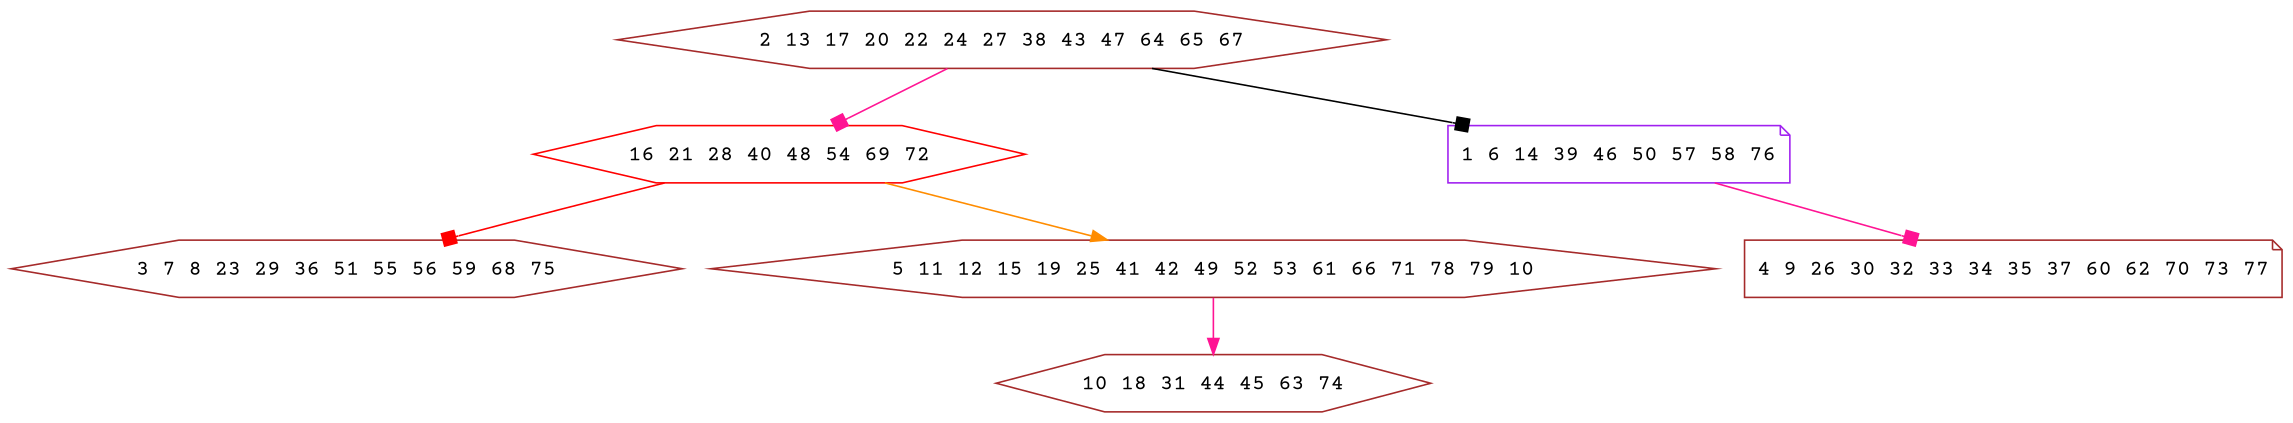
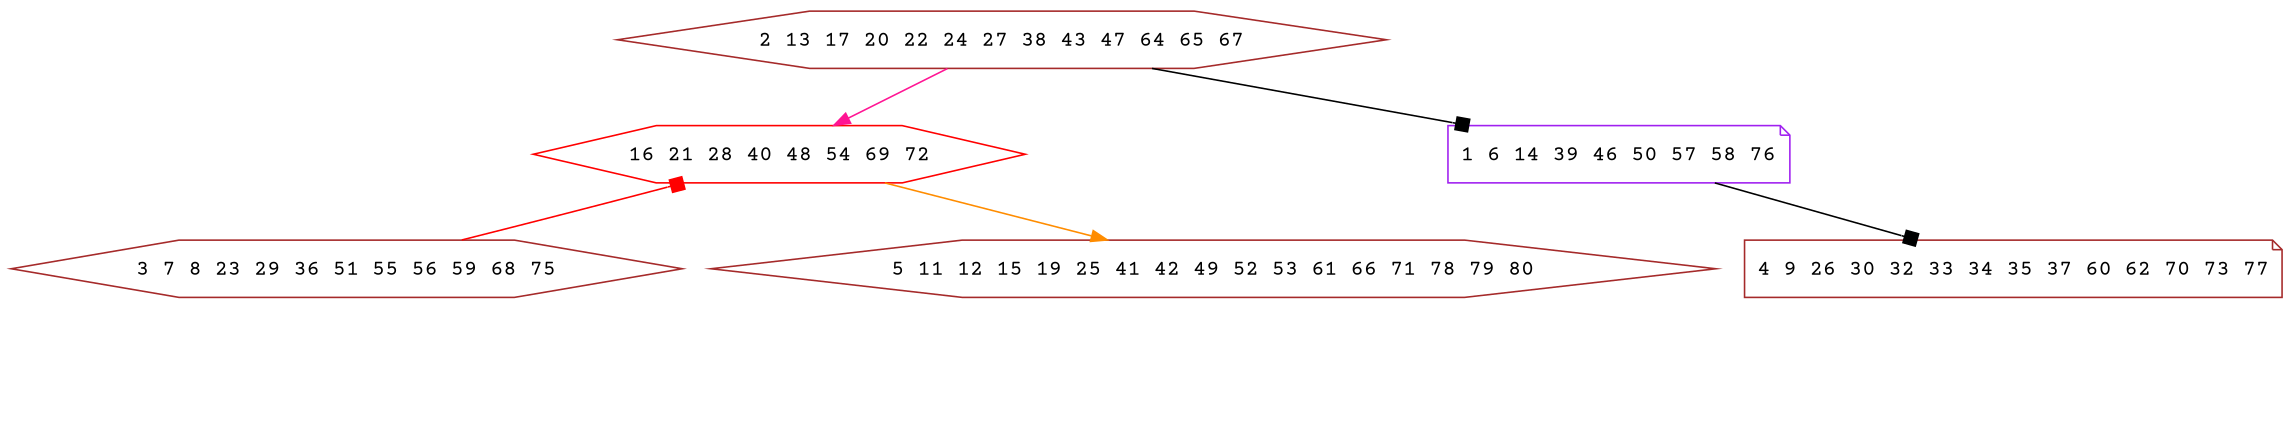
edge "2 13 17 20 22 24 27 38 43 47 64 65 67" -> "16 21 28 40 48 54 69 72": arrowhead box -> normal
edge "16 21 28 40 48 54 69 72" -> "3 7 8 23 29 36 51 55 56 59 68 75": reversed
edge "1 6 14 39 46 50 57 58 76" -> "4 9 26 30 32 33 34 35 37 60 62 70 73 77": color deeppink -> black
node "5 11 12 15 19 25 41 42 49 52 53 61 66 71 78 79 10": label "5 11 12 15 19 25 41 42 49 52 53 61 66 71 78 79 10" -> "5 11 12 15 19 25 41 42 49 52 53 61 66 71 78 79 80"
node "10 18 31 44 45 63 74": removed
